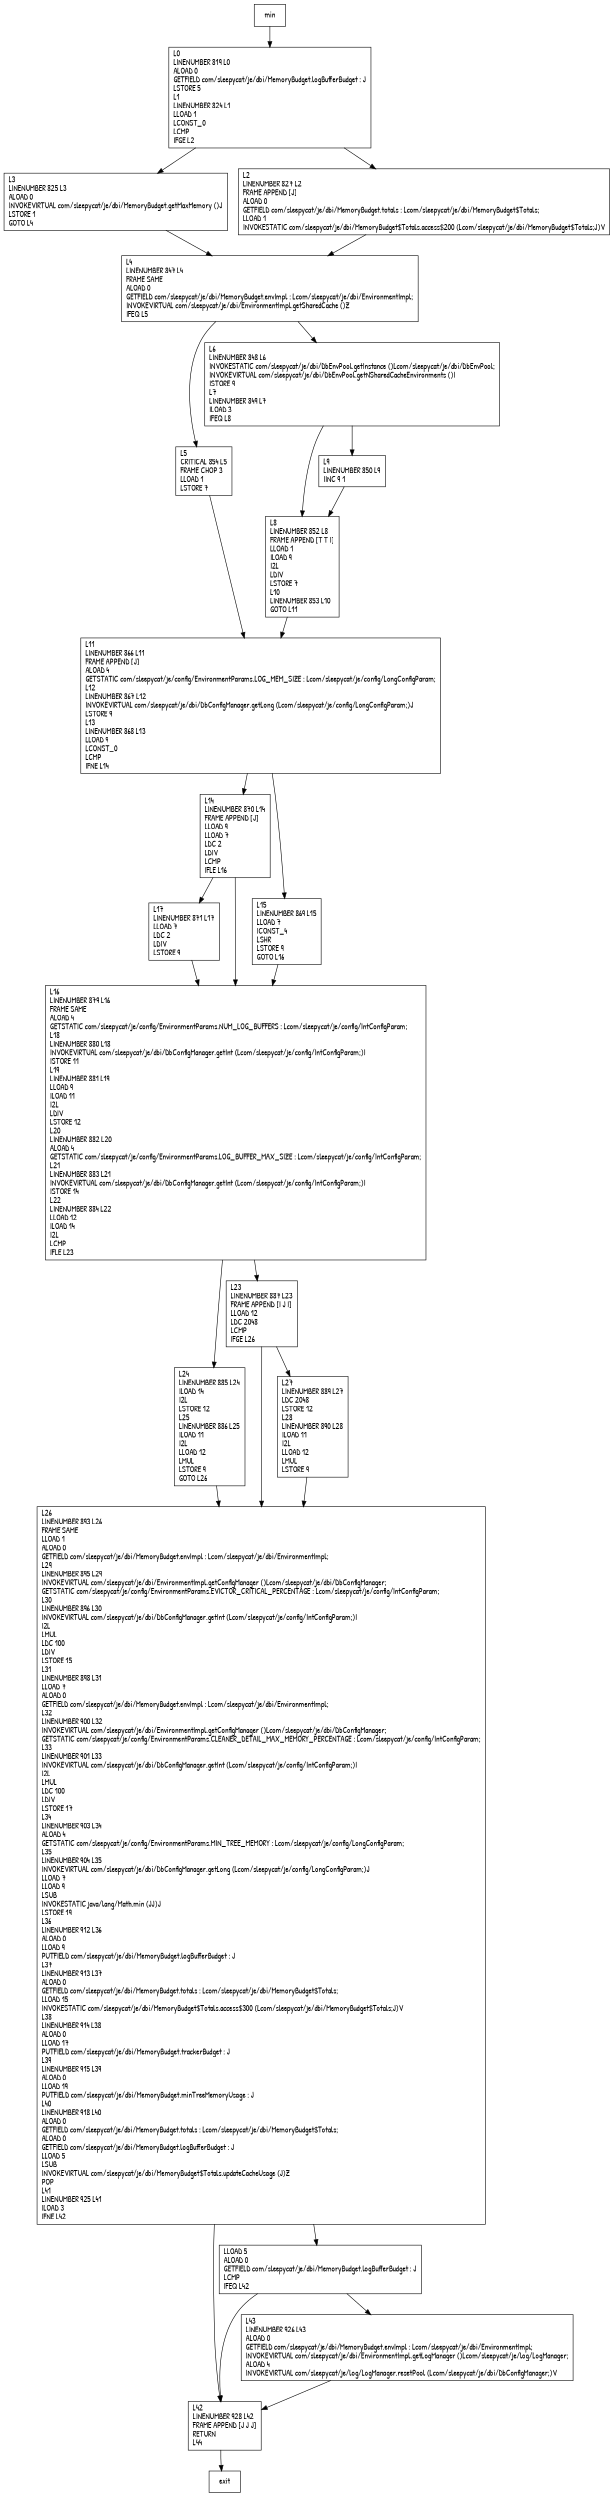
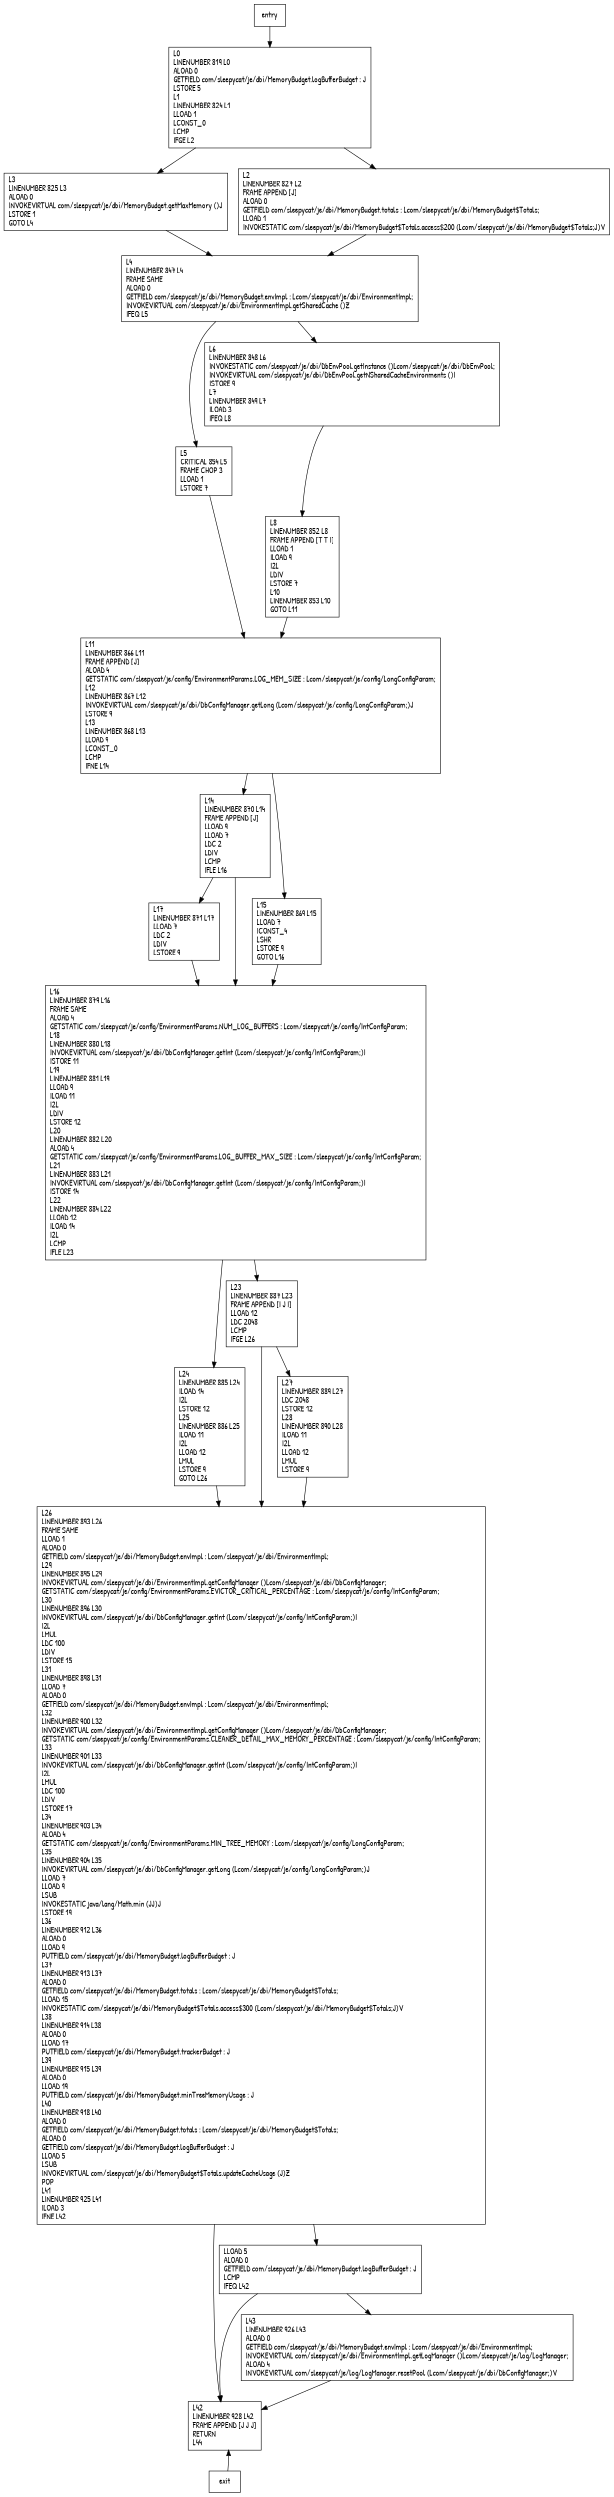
node "min": label "min" -> "entry"
node "L9 LINENUMBER 850 L9 IINC 9 1": removed
edge "L42 LINENUMBER 928 L42 FRAME APPEND [J J J] RETURN L44" -> "exit": reversed
